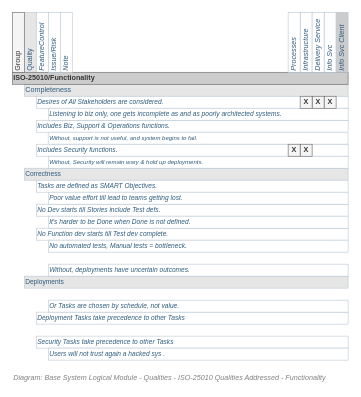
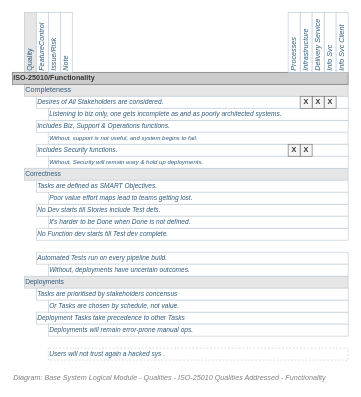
node "Group": removed
node "Info Svc Client": fillcolor #cccccc -> #ffffff
node "Poor value effort till lead to teams getting lost.": label "Poor value effort till lead to teams getting lost." -> "Poor value effort maps lead to teams getting lost."
node "No automated tests, Manual tests = bottleneck.": removed
node "Automated Tests run on every pipeline build.": added
node "Tasks are prioritised by stakeholders concensus": added
node "Deployments will remain error-prone manual ops.": added
node "Security Tasks take precedence to other Tasks": removed
node "Users will not trust again a hacked sys .": style solid -> dashed
